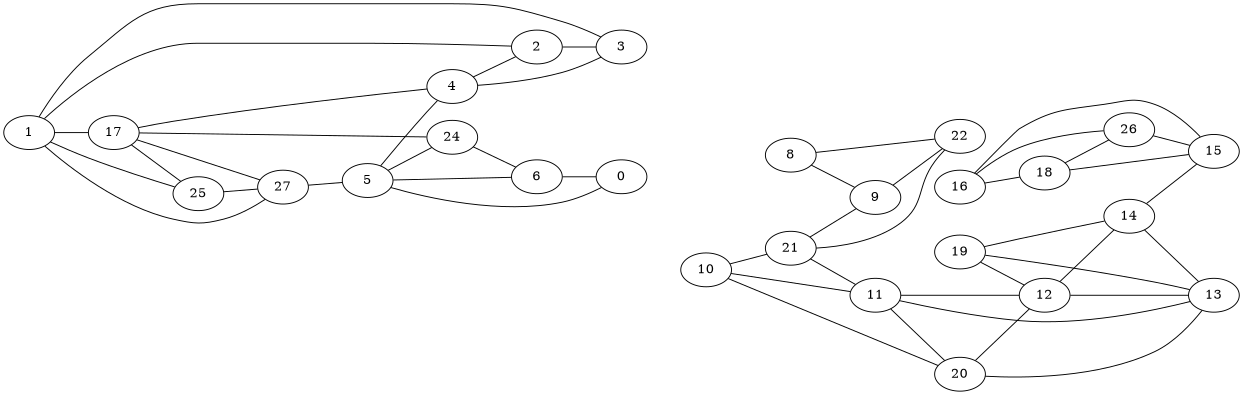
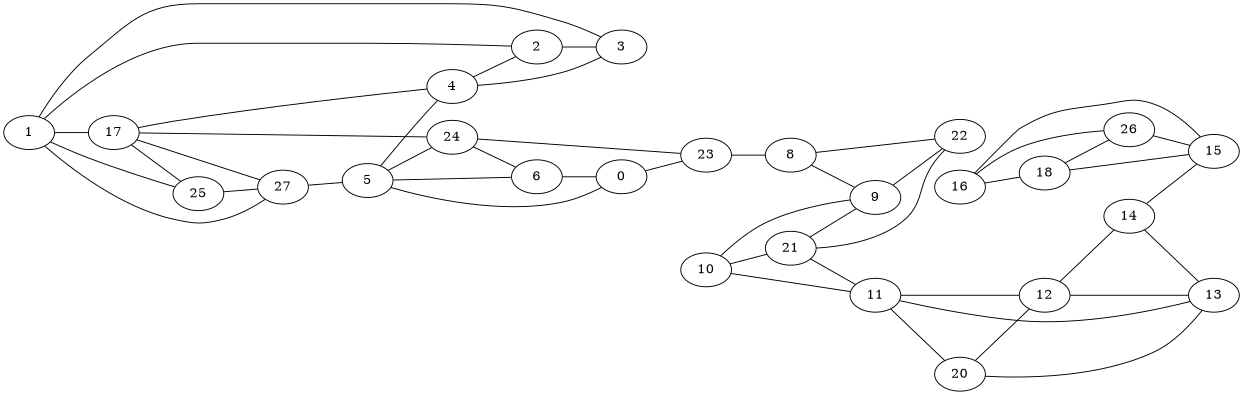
node "23": added
node "19": removed
edge "10" -- "20": now "10" -- "9"
